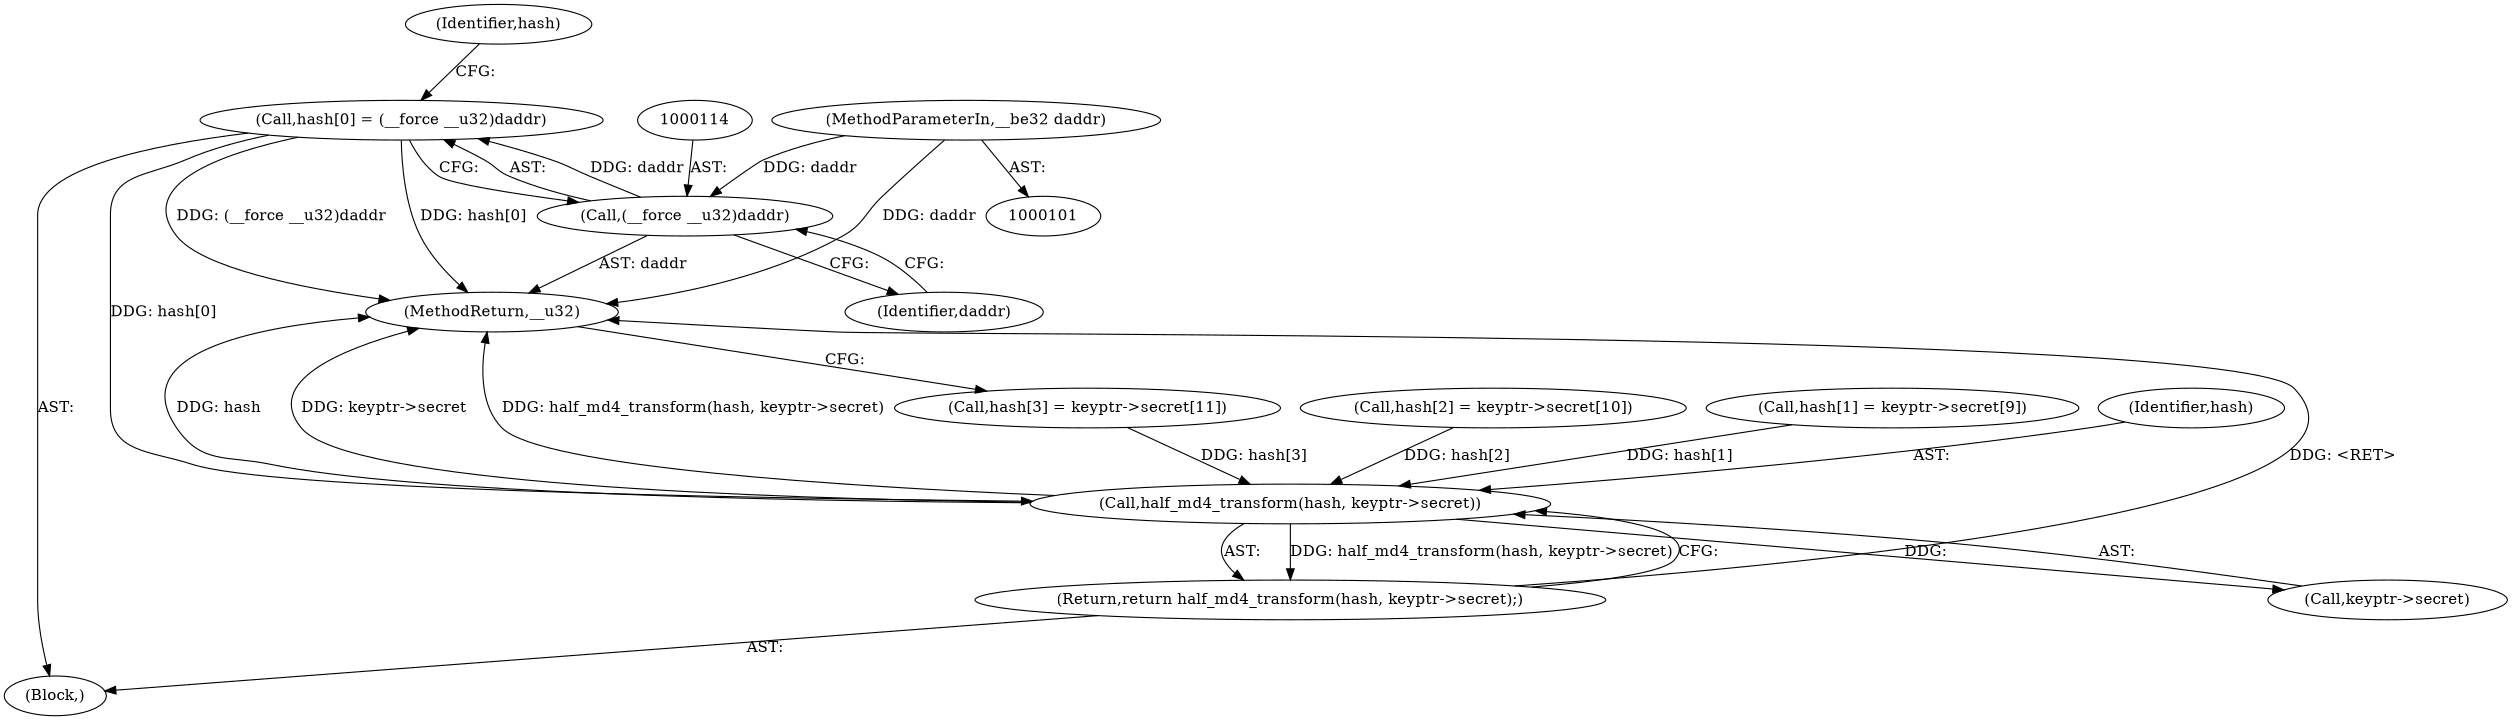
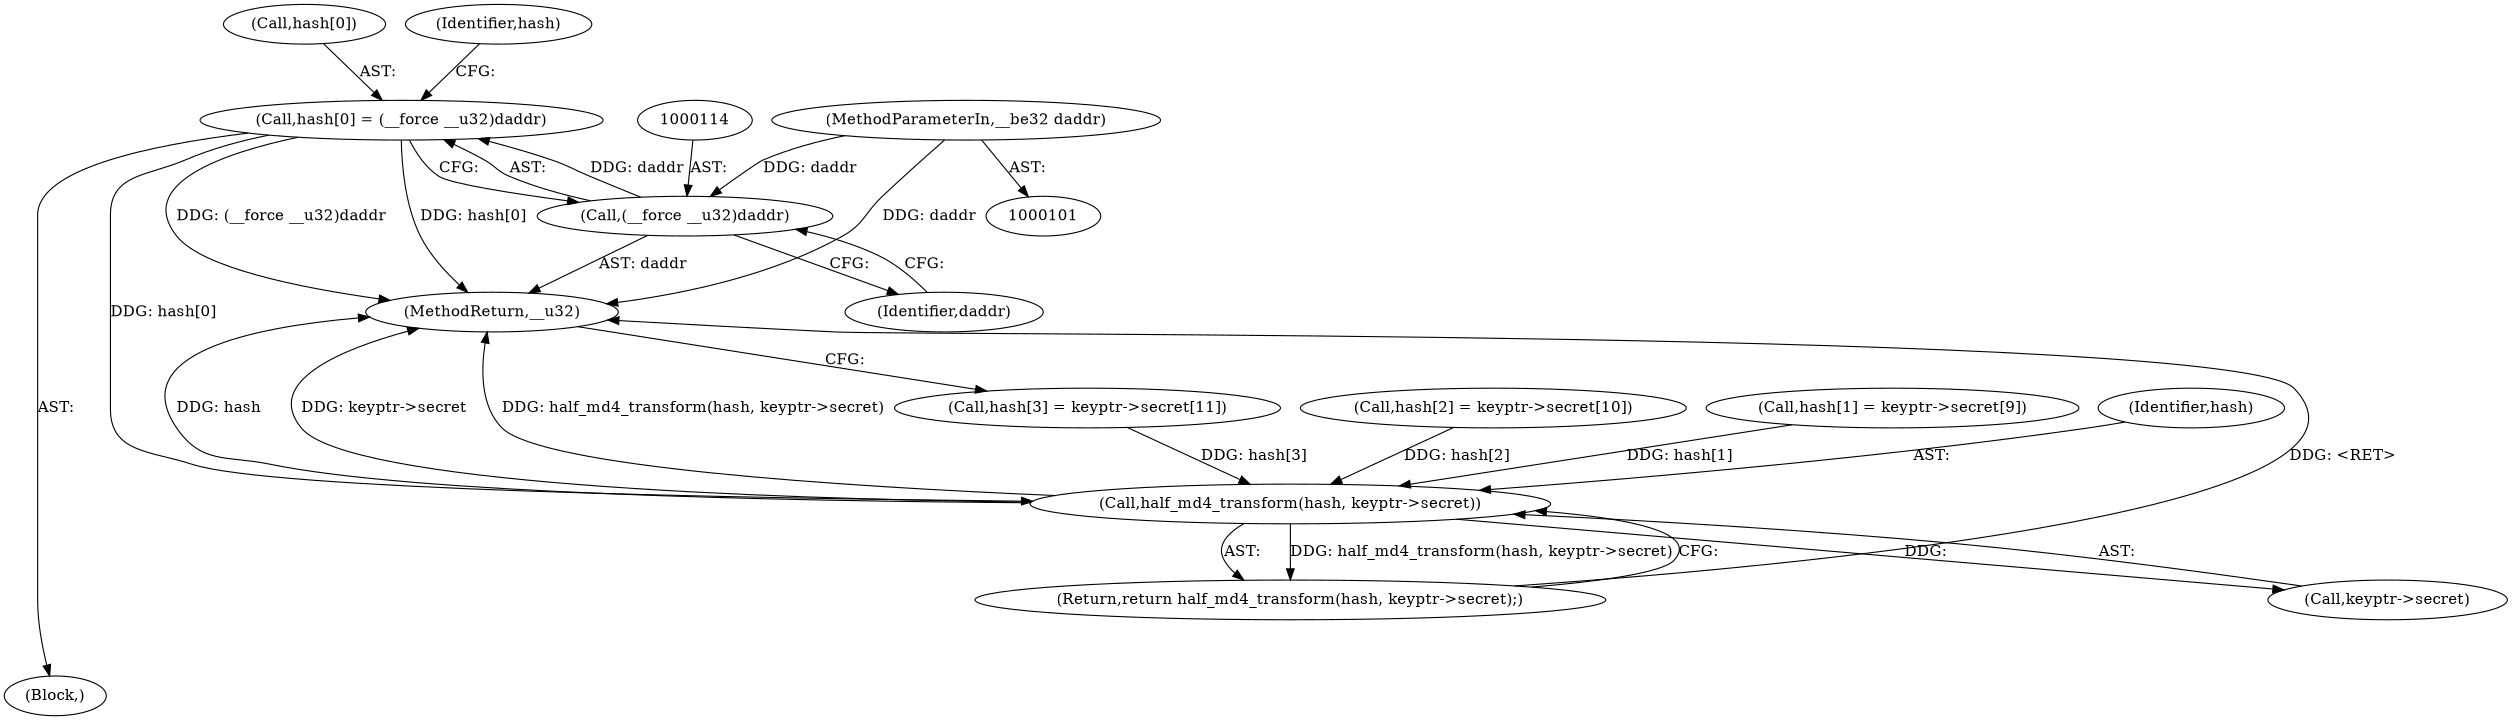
node "(Call,hash[0])": added
edge "(Return,return half_md4_transform(hash, keyptr->secret);)" -> "(Block,)": removed, label "AST:"
